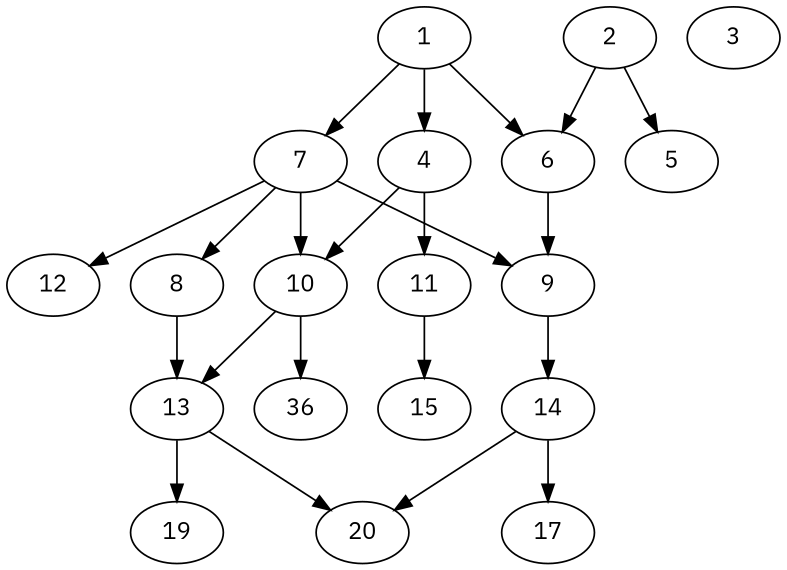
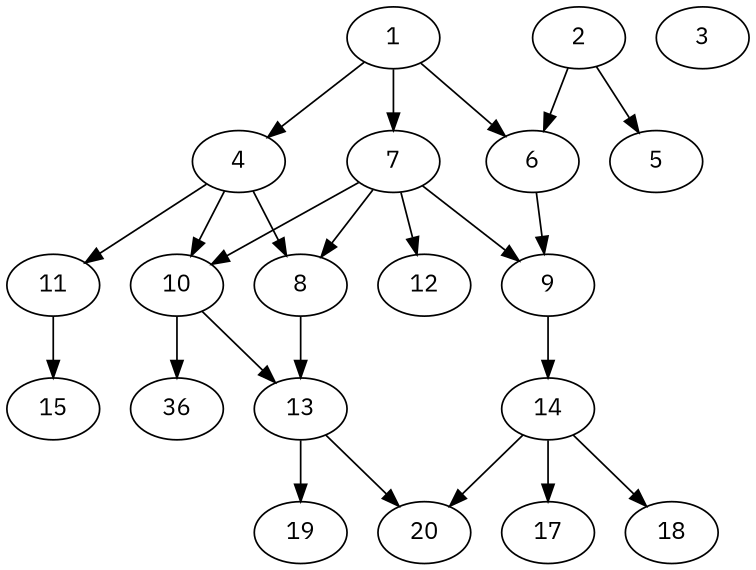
edge "4" -> "8": added
node "18": added
